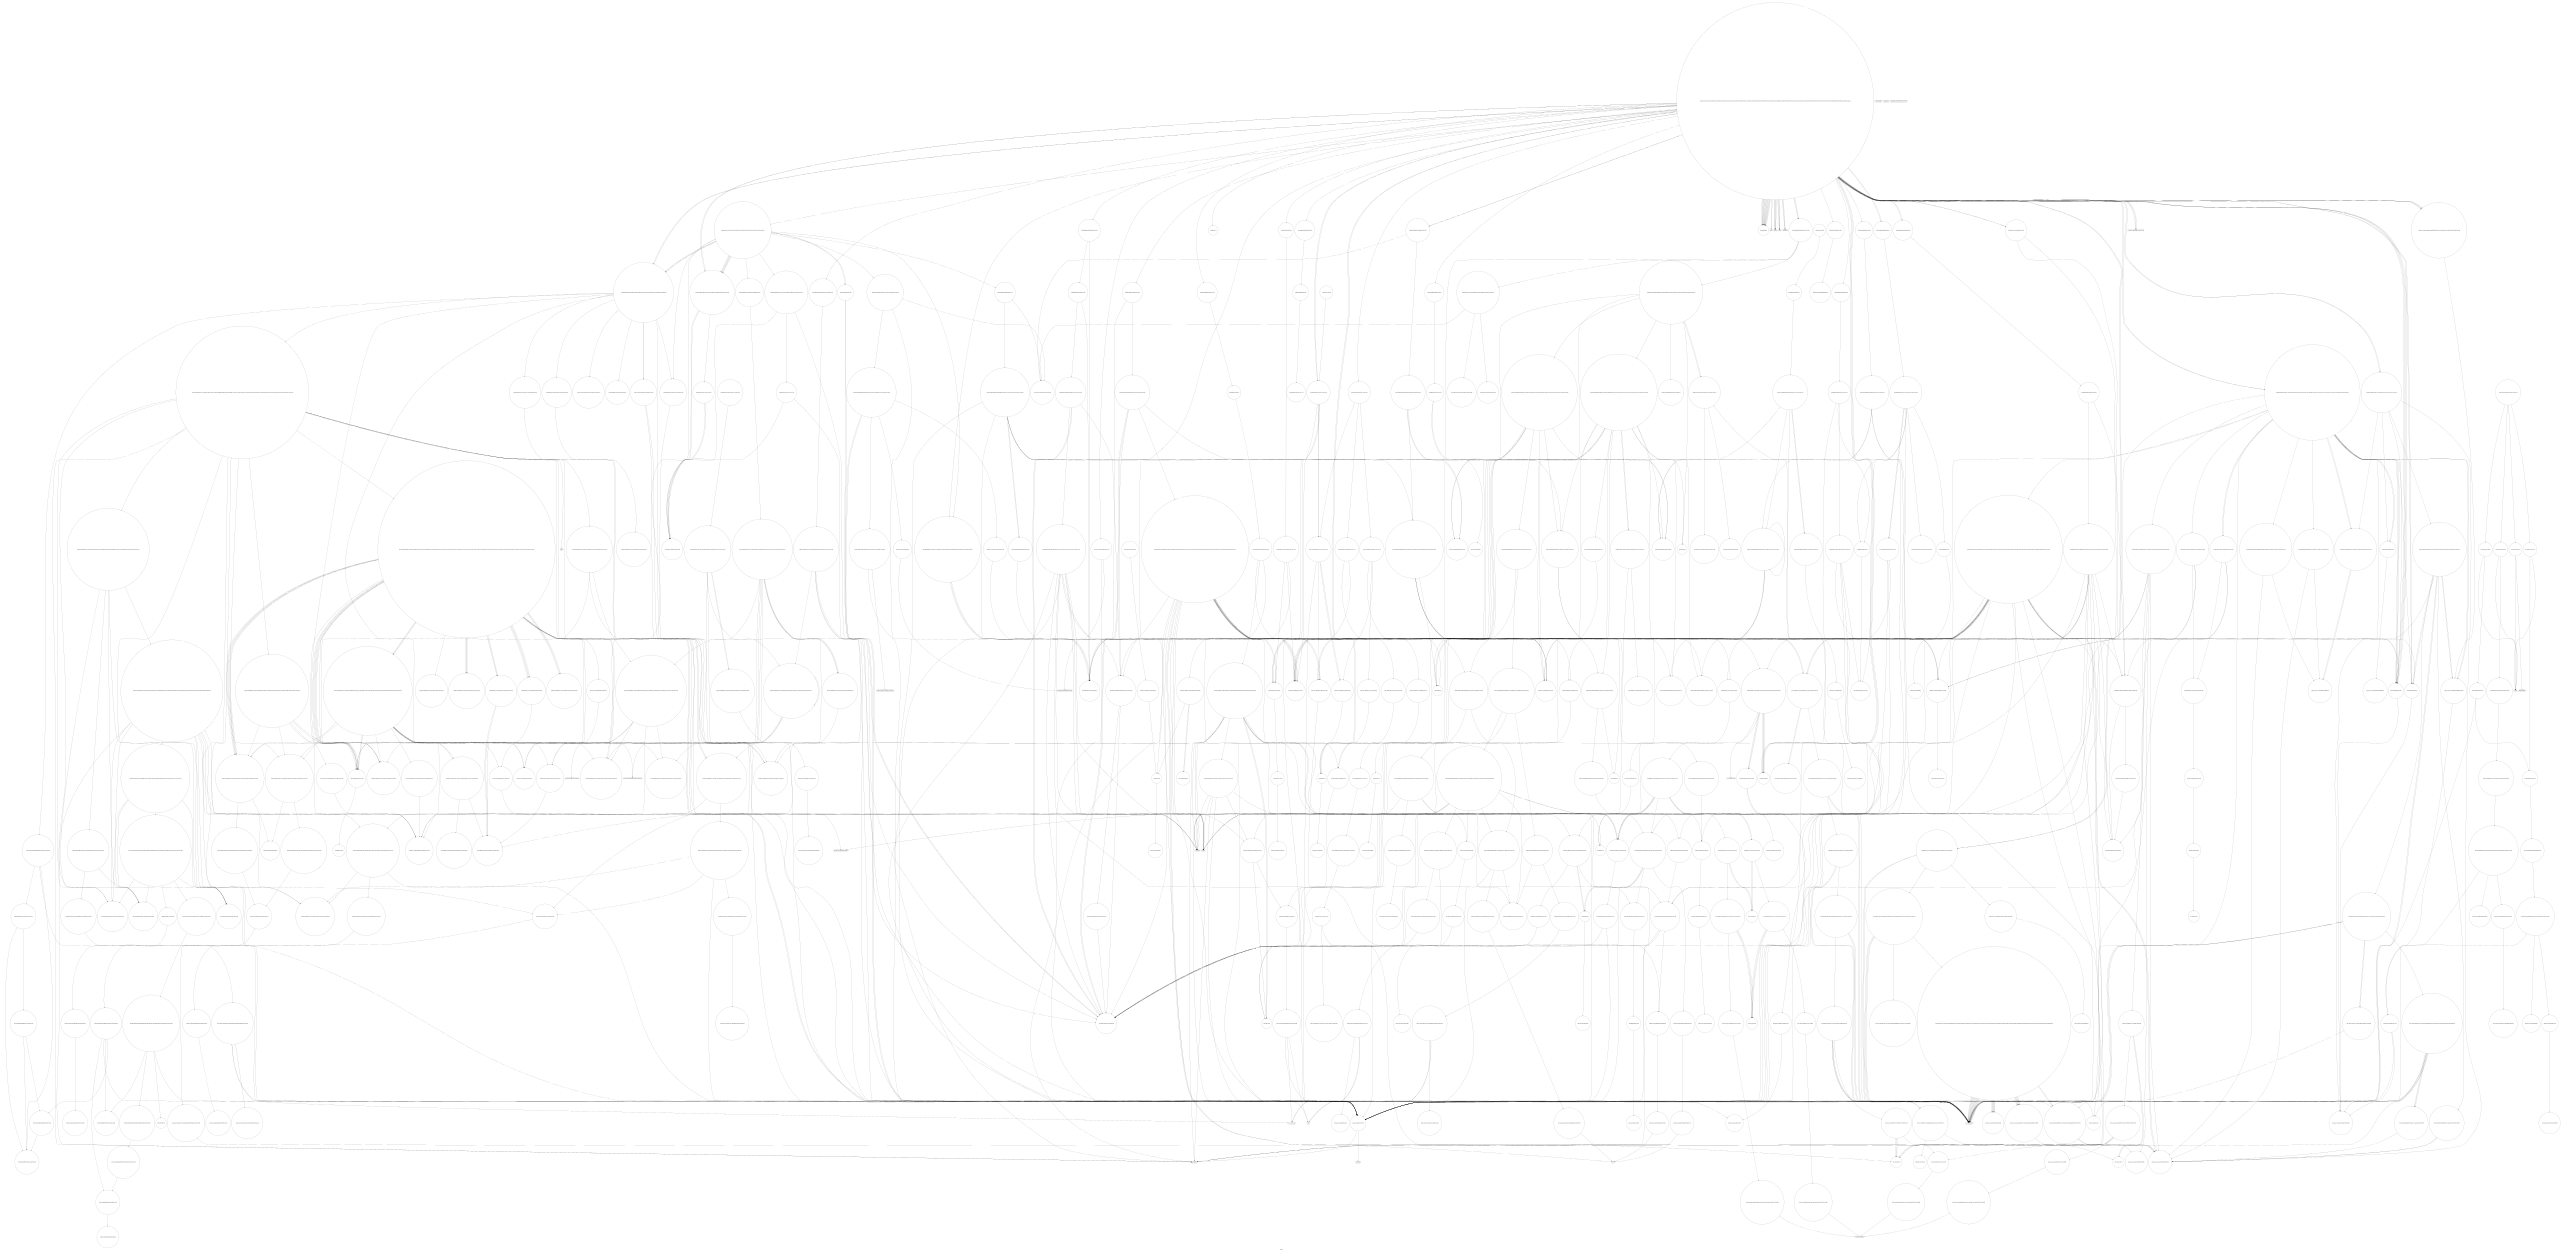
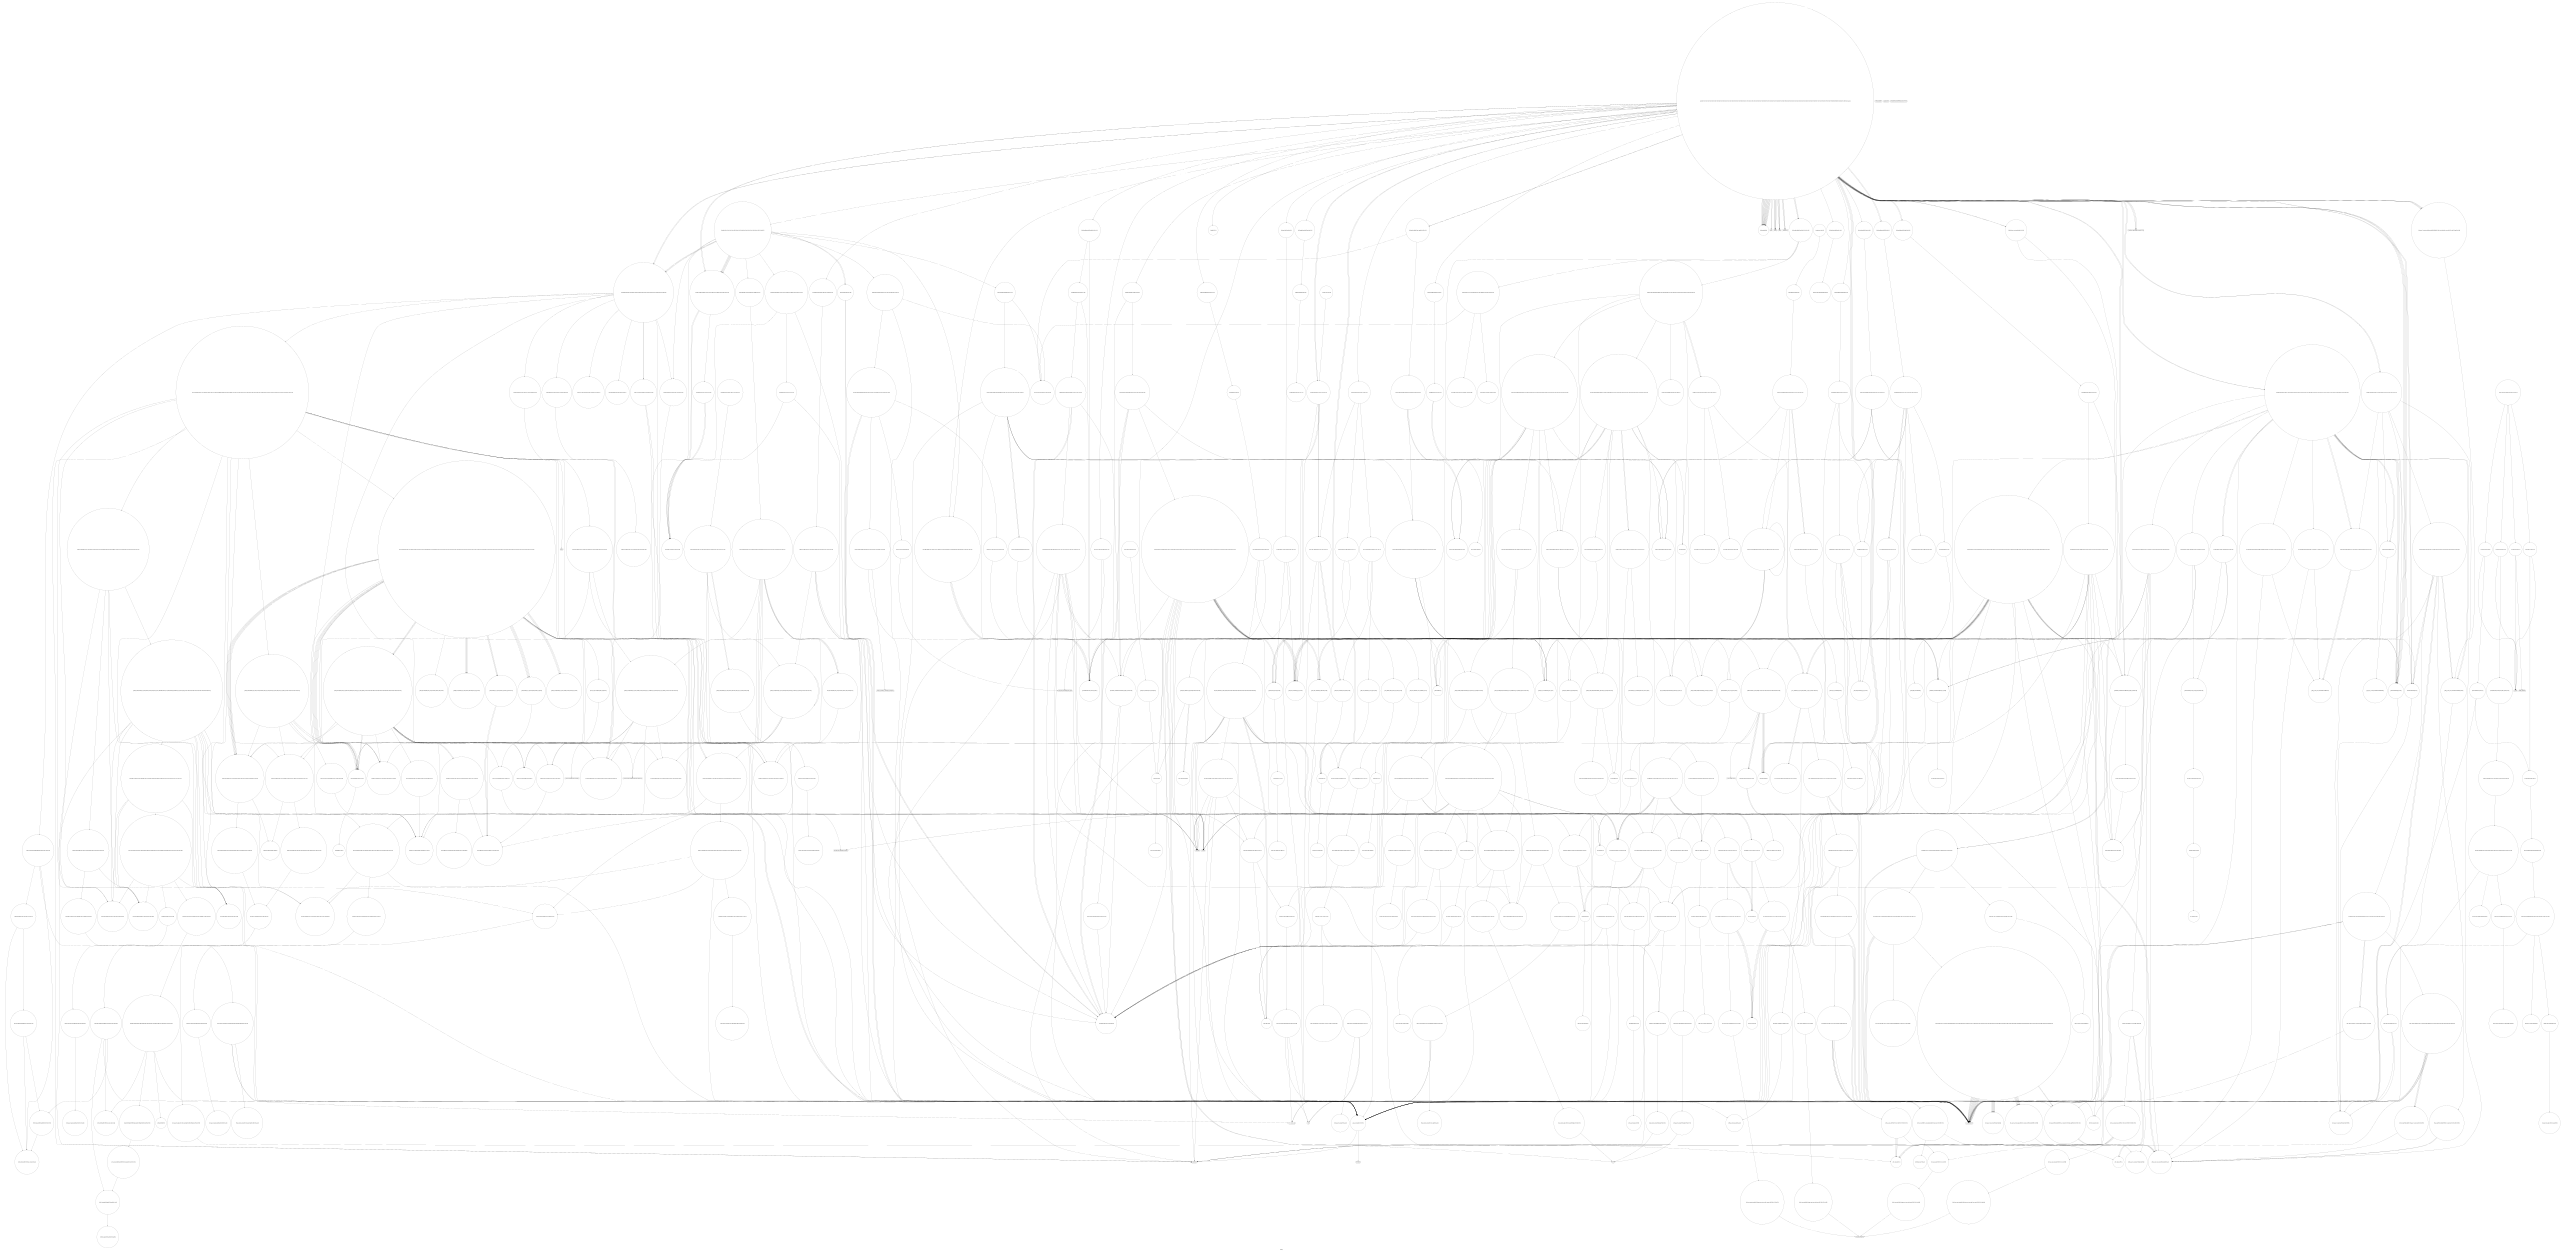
node "{_ZNSt16allocator_traitsISaIPiEE8allocateERS1_m|{<s0>709}}": removed
